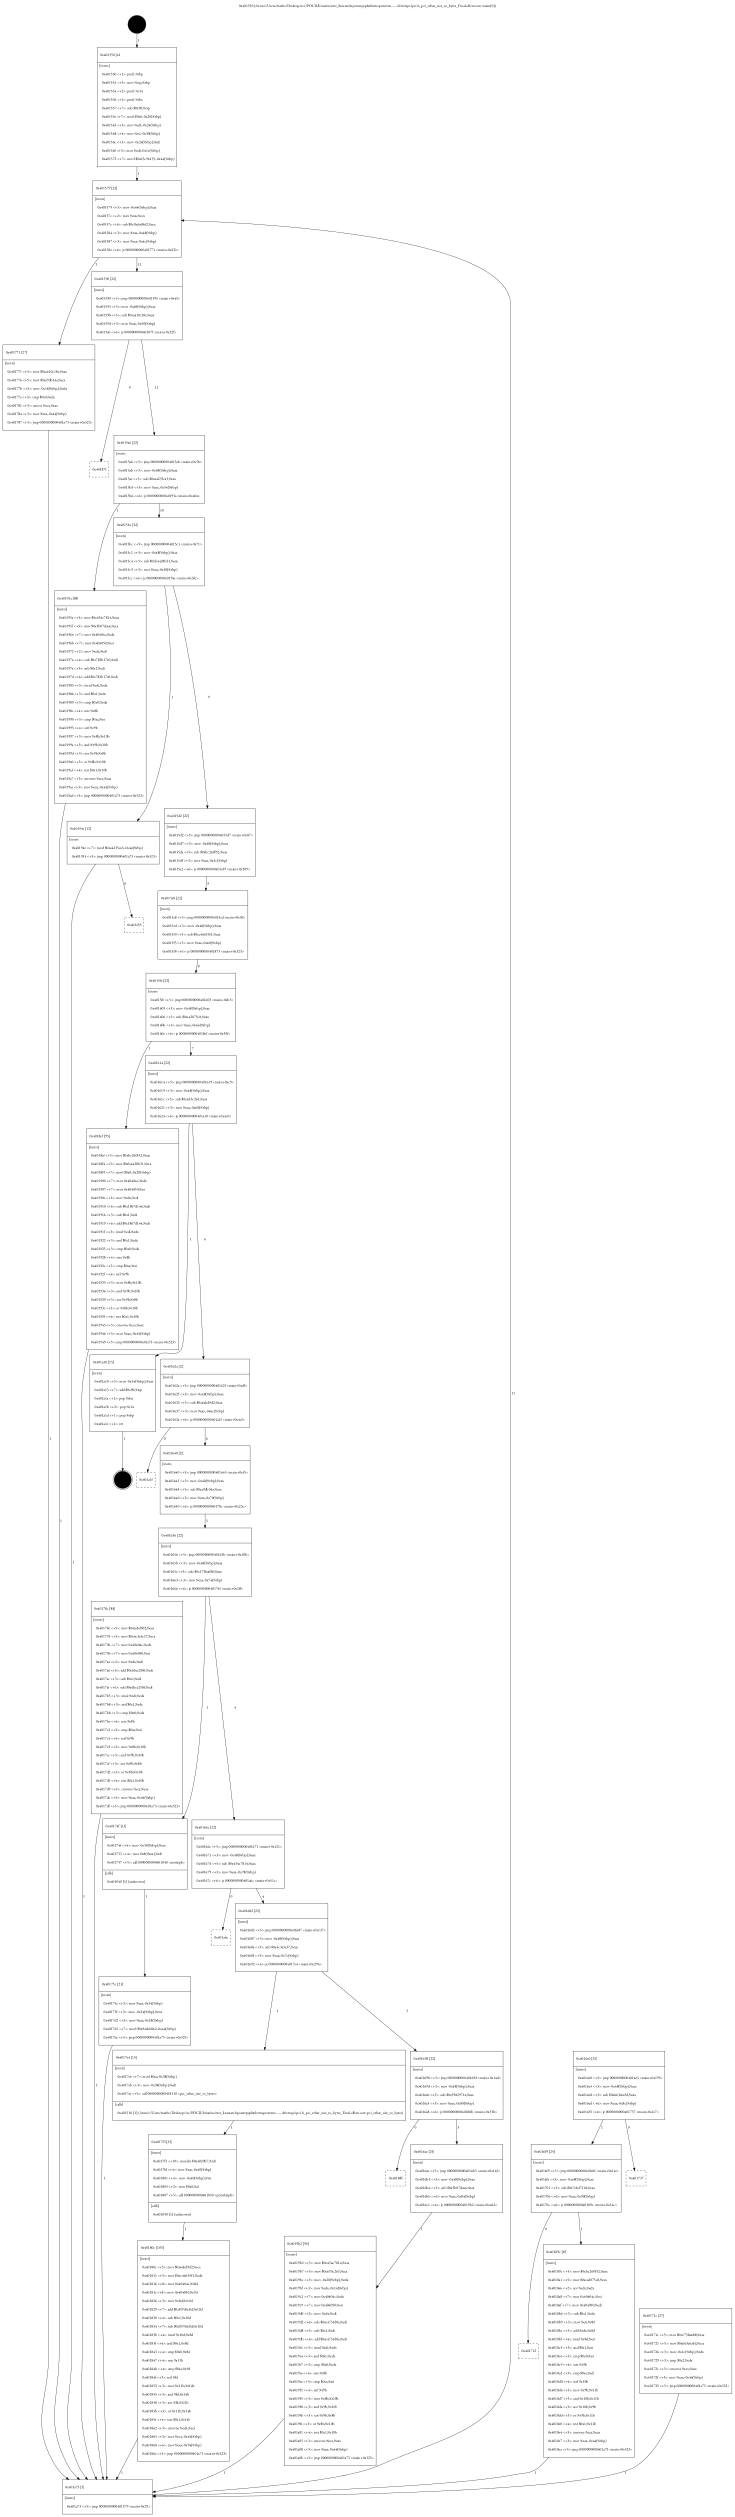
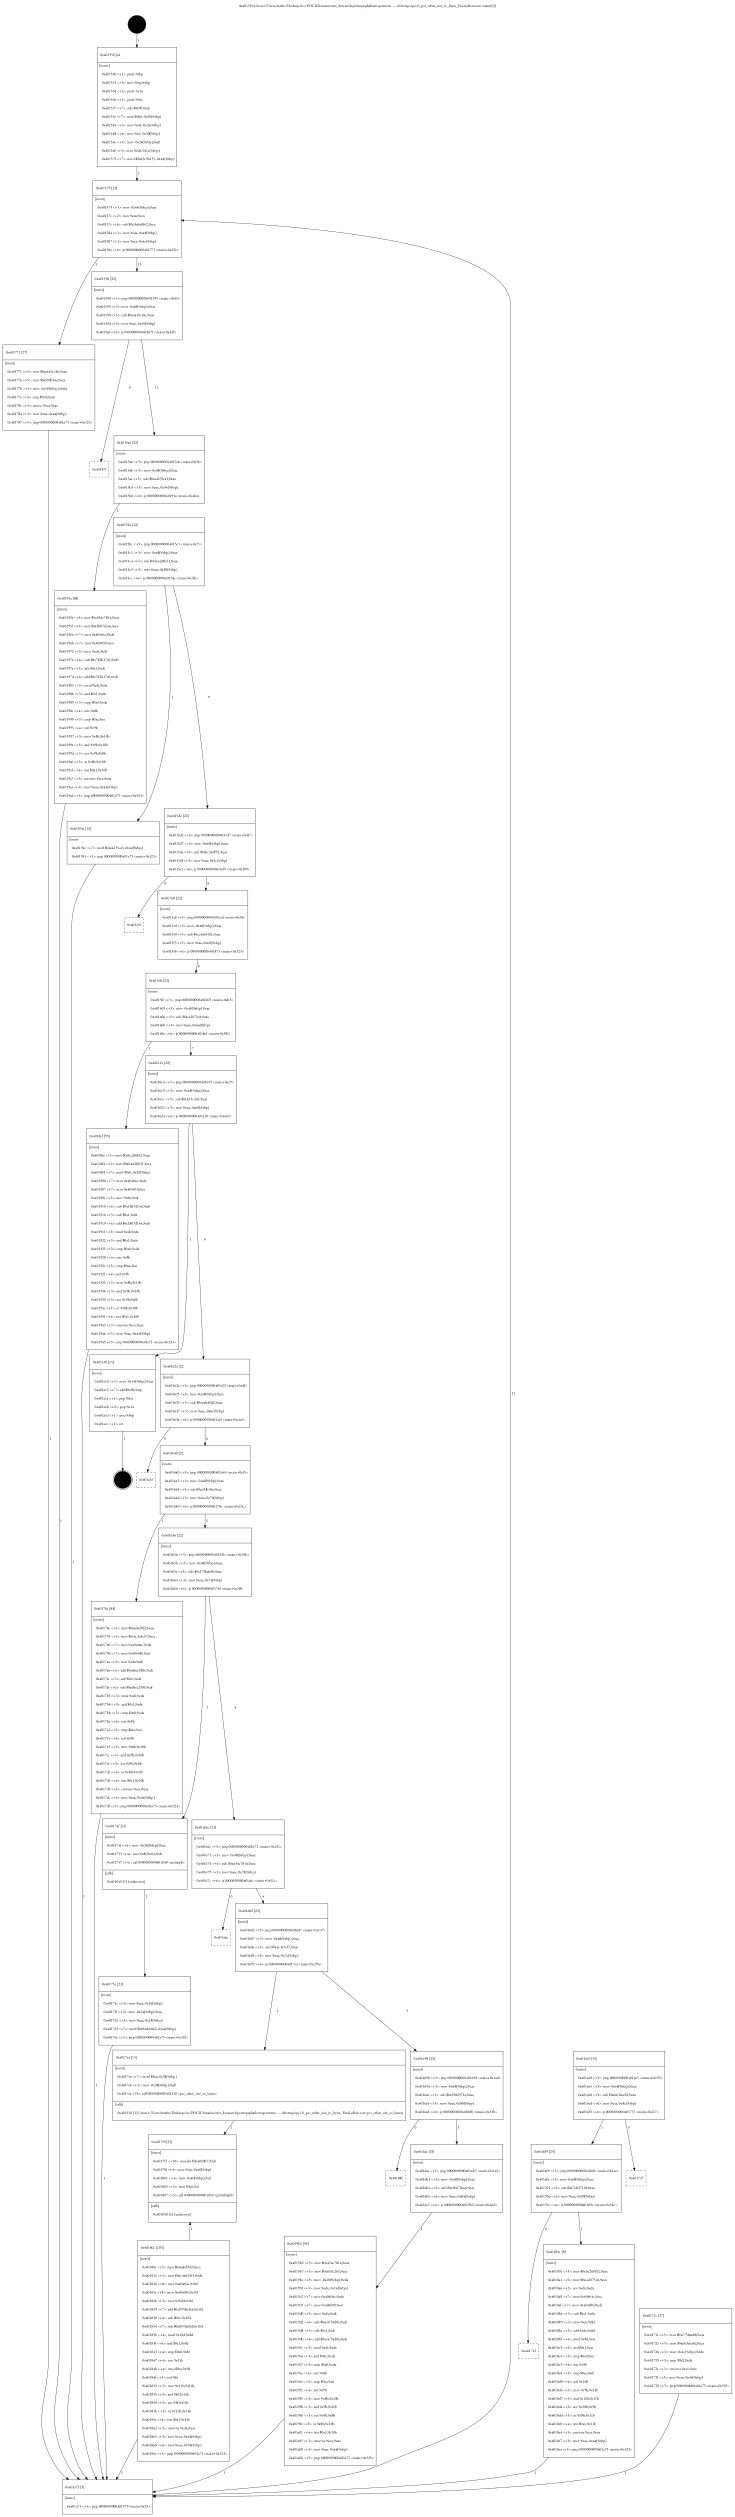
edge "0x4015a6 [22]" -> "0x4015bc [22]": removed, label "10"
edge "0x40194e [12]" -> "0x401a59": now "0x4015d2 [22]" -> "0x401a59"
edge "0x401640 [22]" -> "0x40178c [88]": added, label "1"
edge "0x4017f3 [25]" -> "0x40180c [103]": reversed
